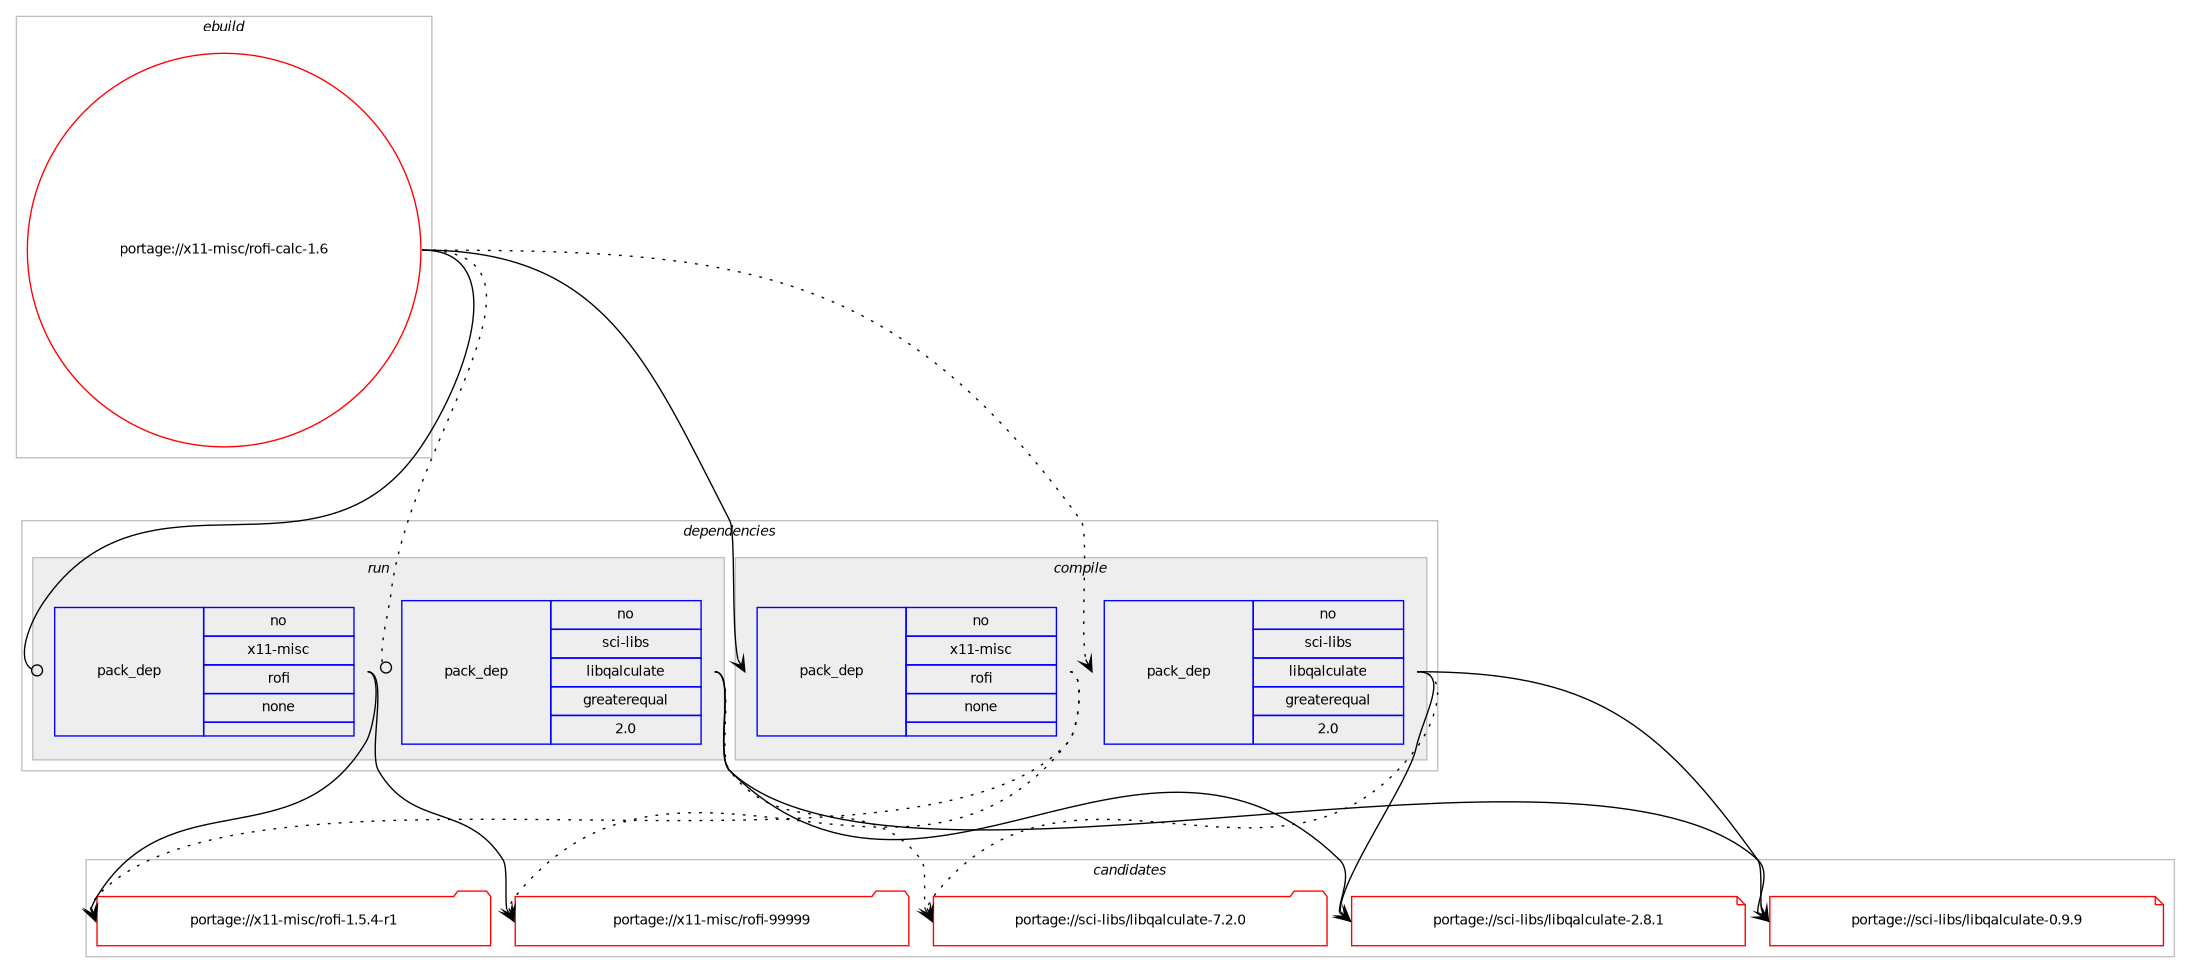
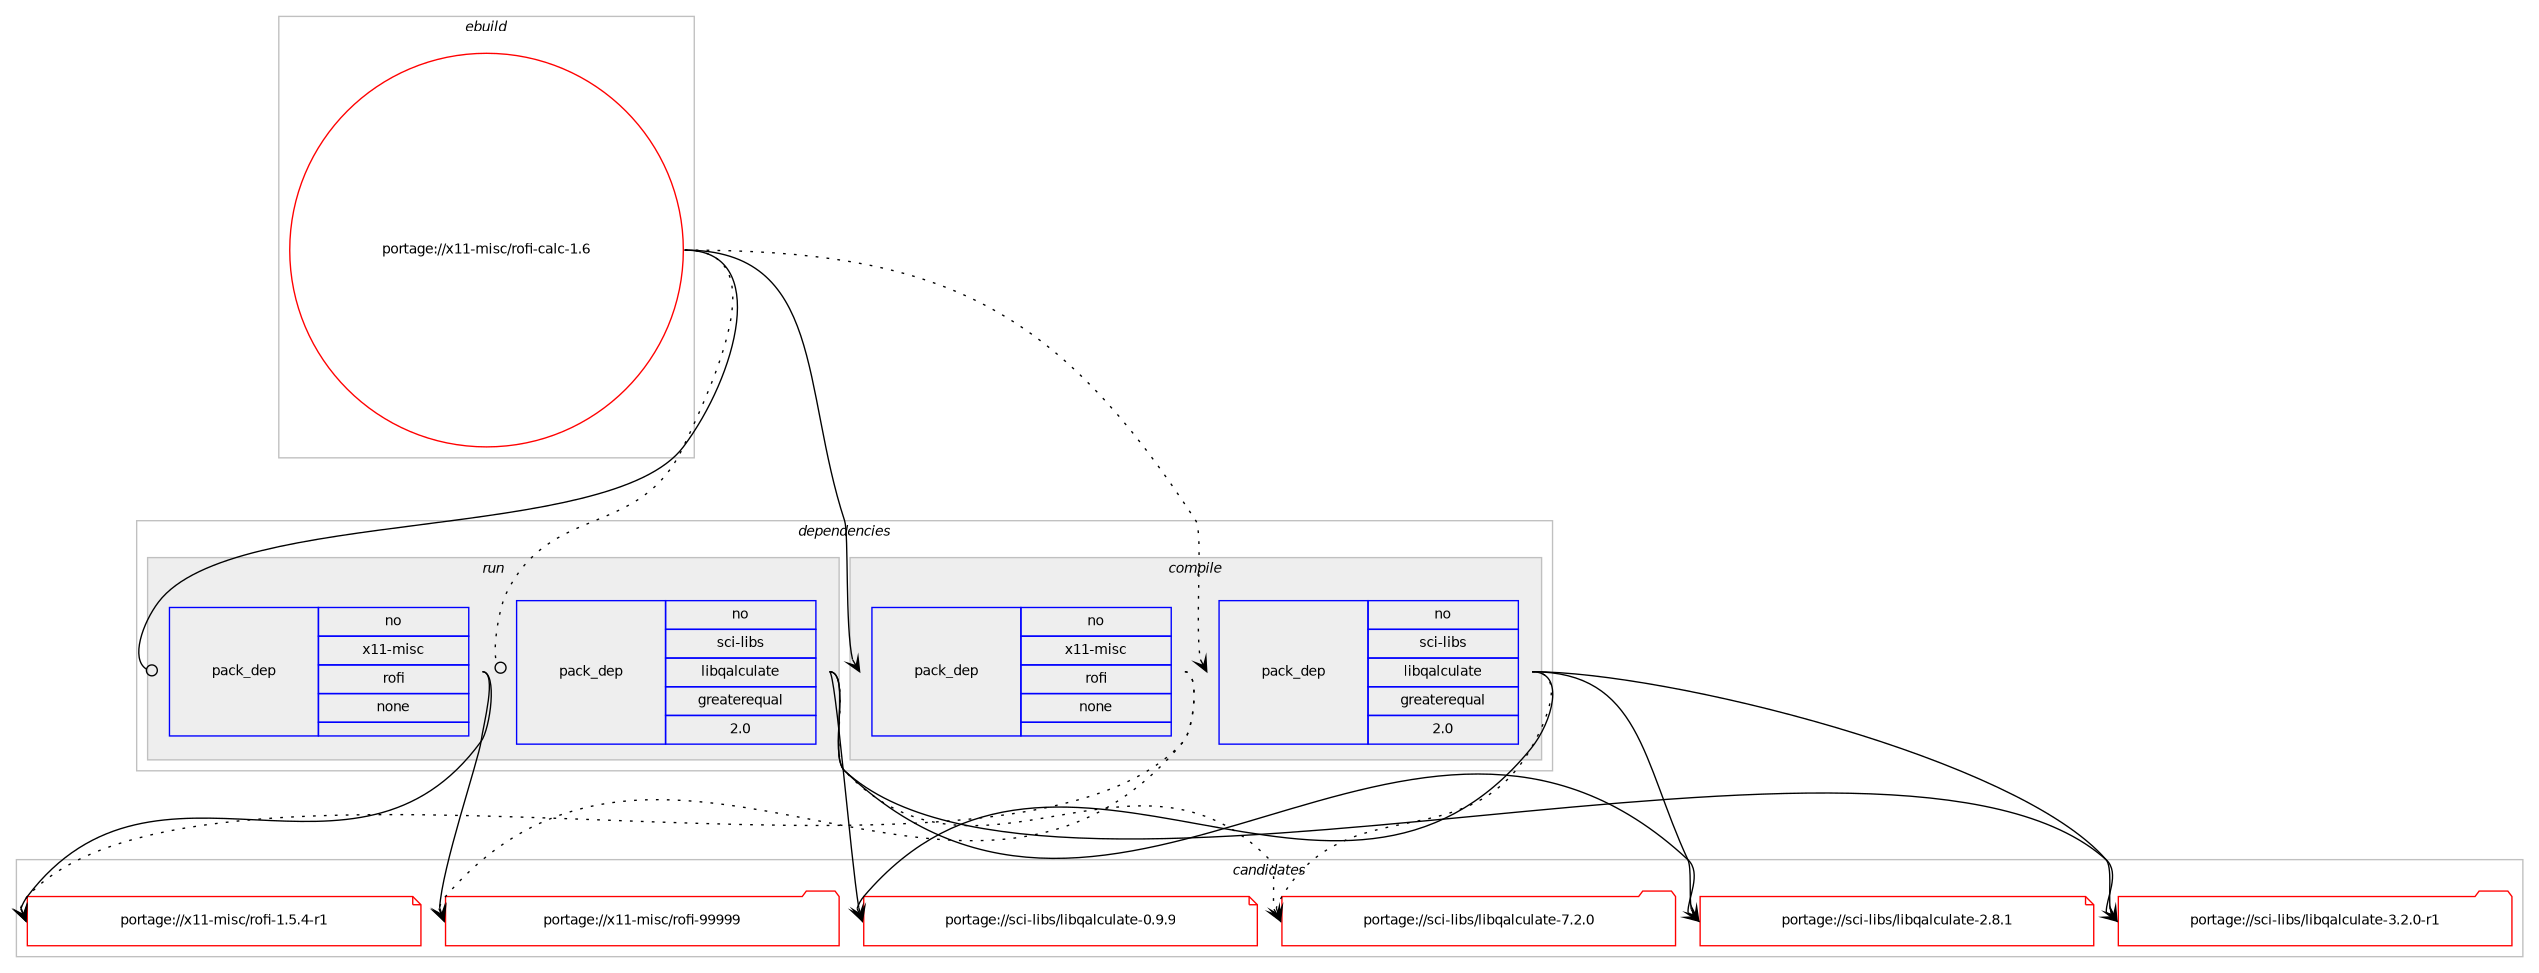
node "portage://x11-misc/rofi-1.5.4-r1": shape folder -> note
node "portage://sci-libs/libqalculate-3.2.0-r1": added
